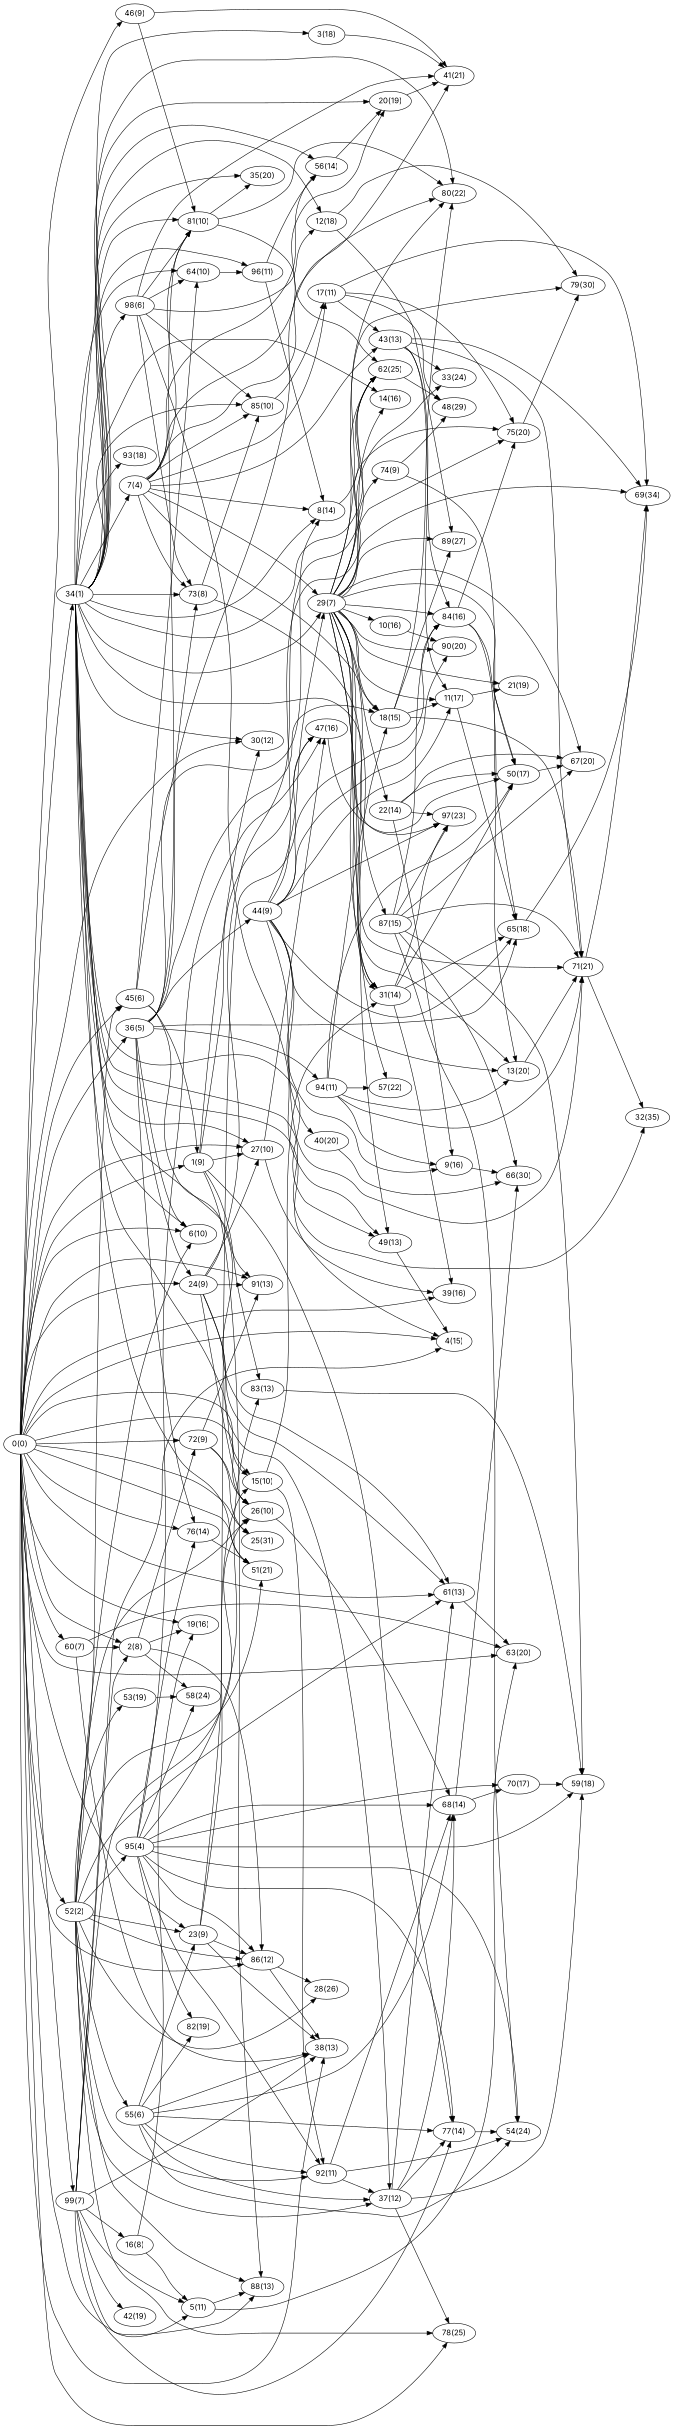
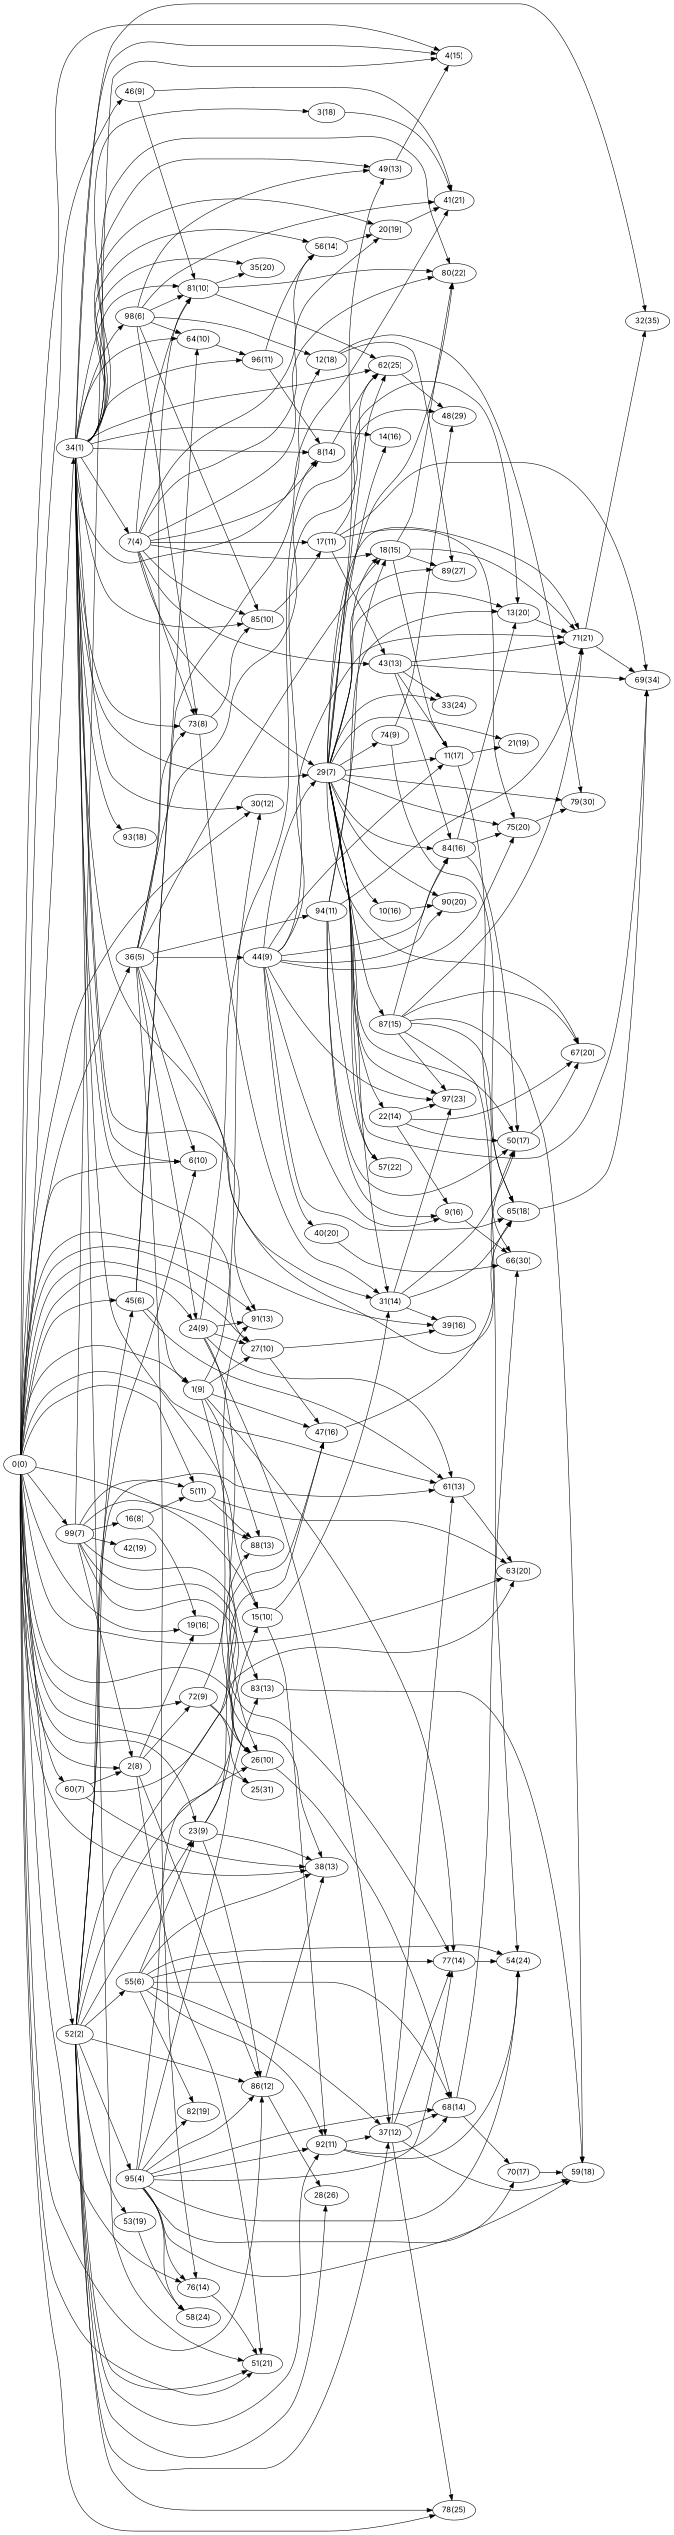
edge "2(8)" -> "58(24)": now "2(8)" -> "51(21)"
